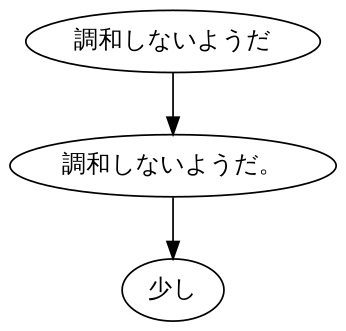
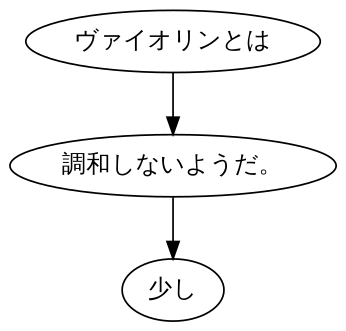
node "調和しないようだ": label "調和しないようだ" -> "ヴァイオリンとは"
